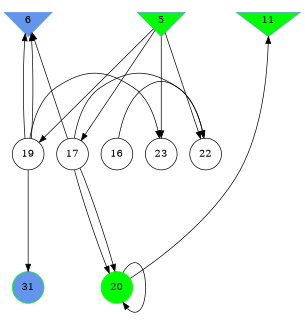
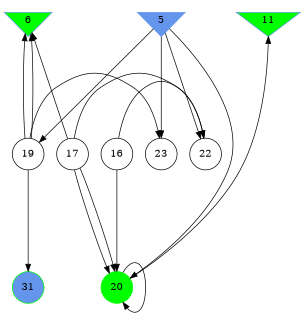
node "6": fillcolor cornflowerblue -> green
node "5": fillcolor green -> cornflowerblue
edge "5" -> "17": now "5" -> "20"
edge "16" -> "20": added
